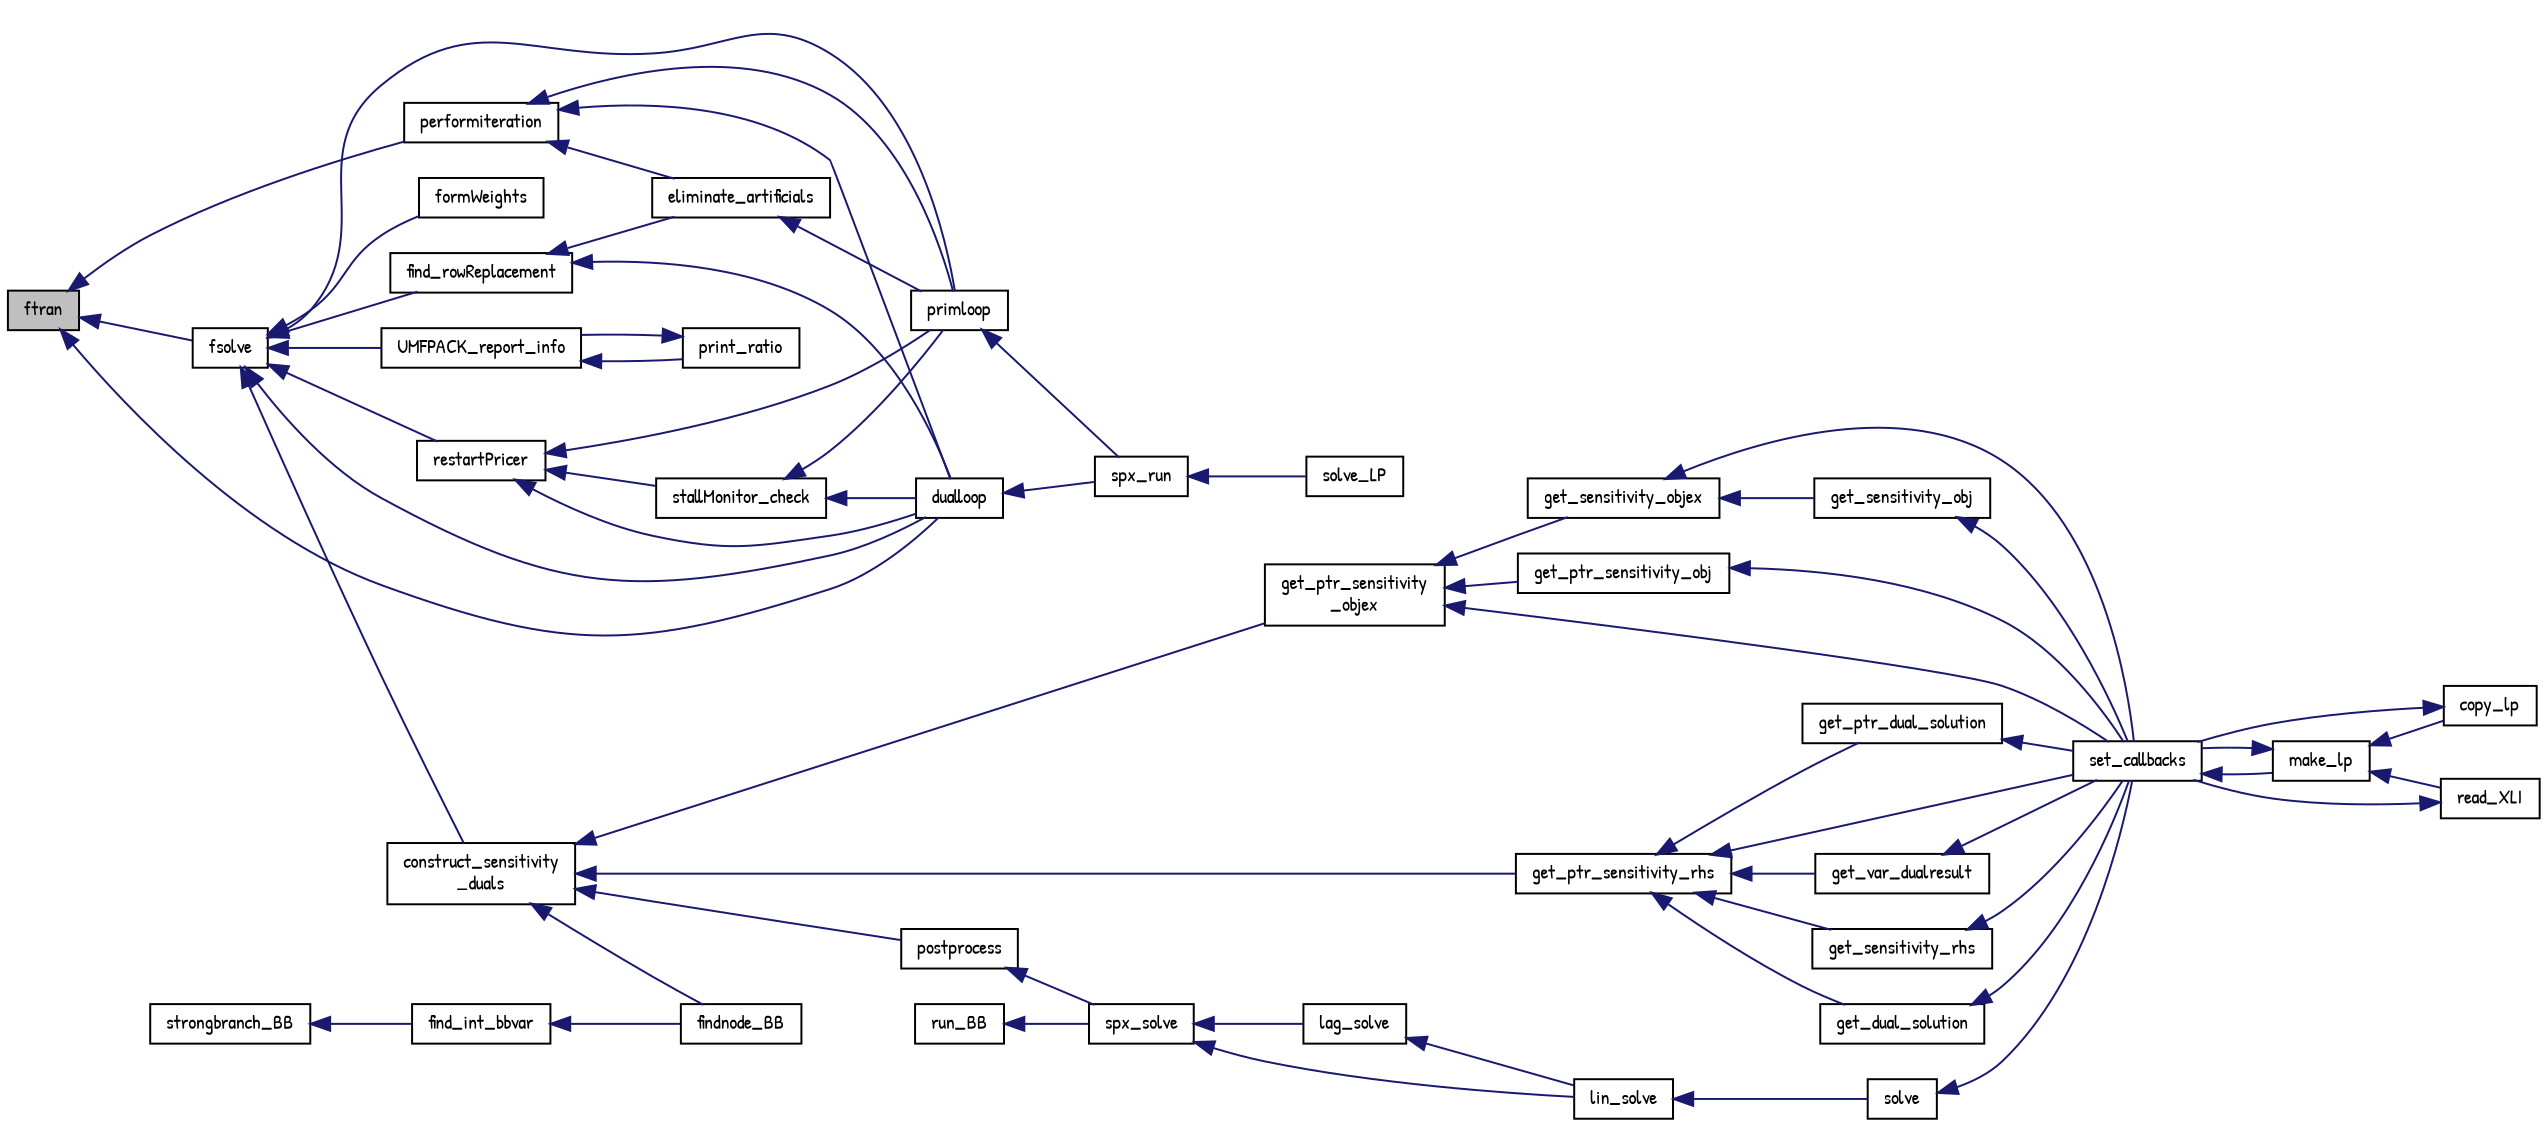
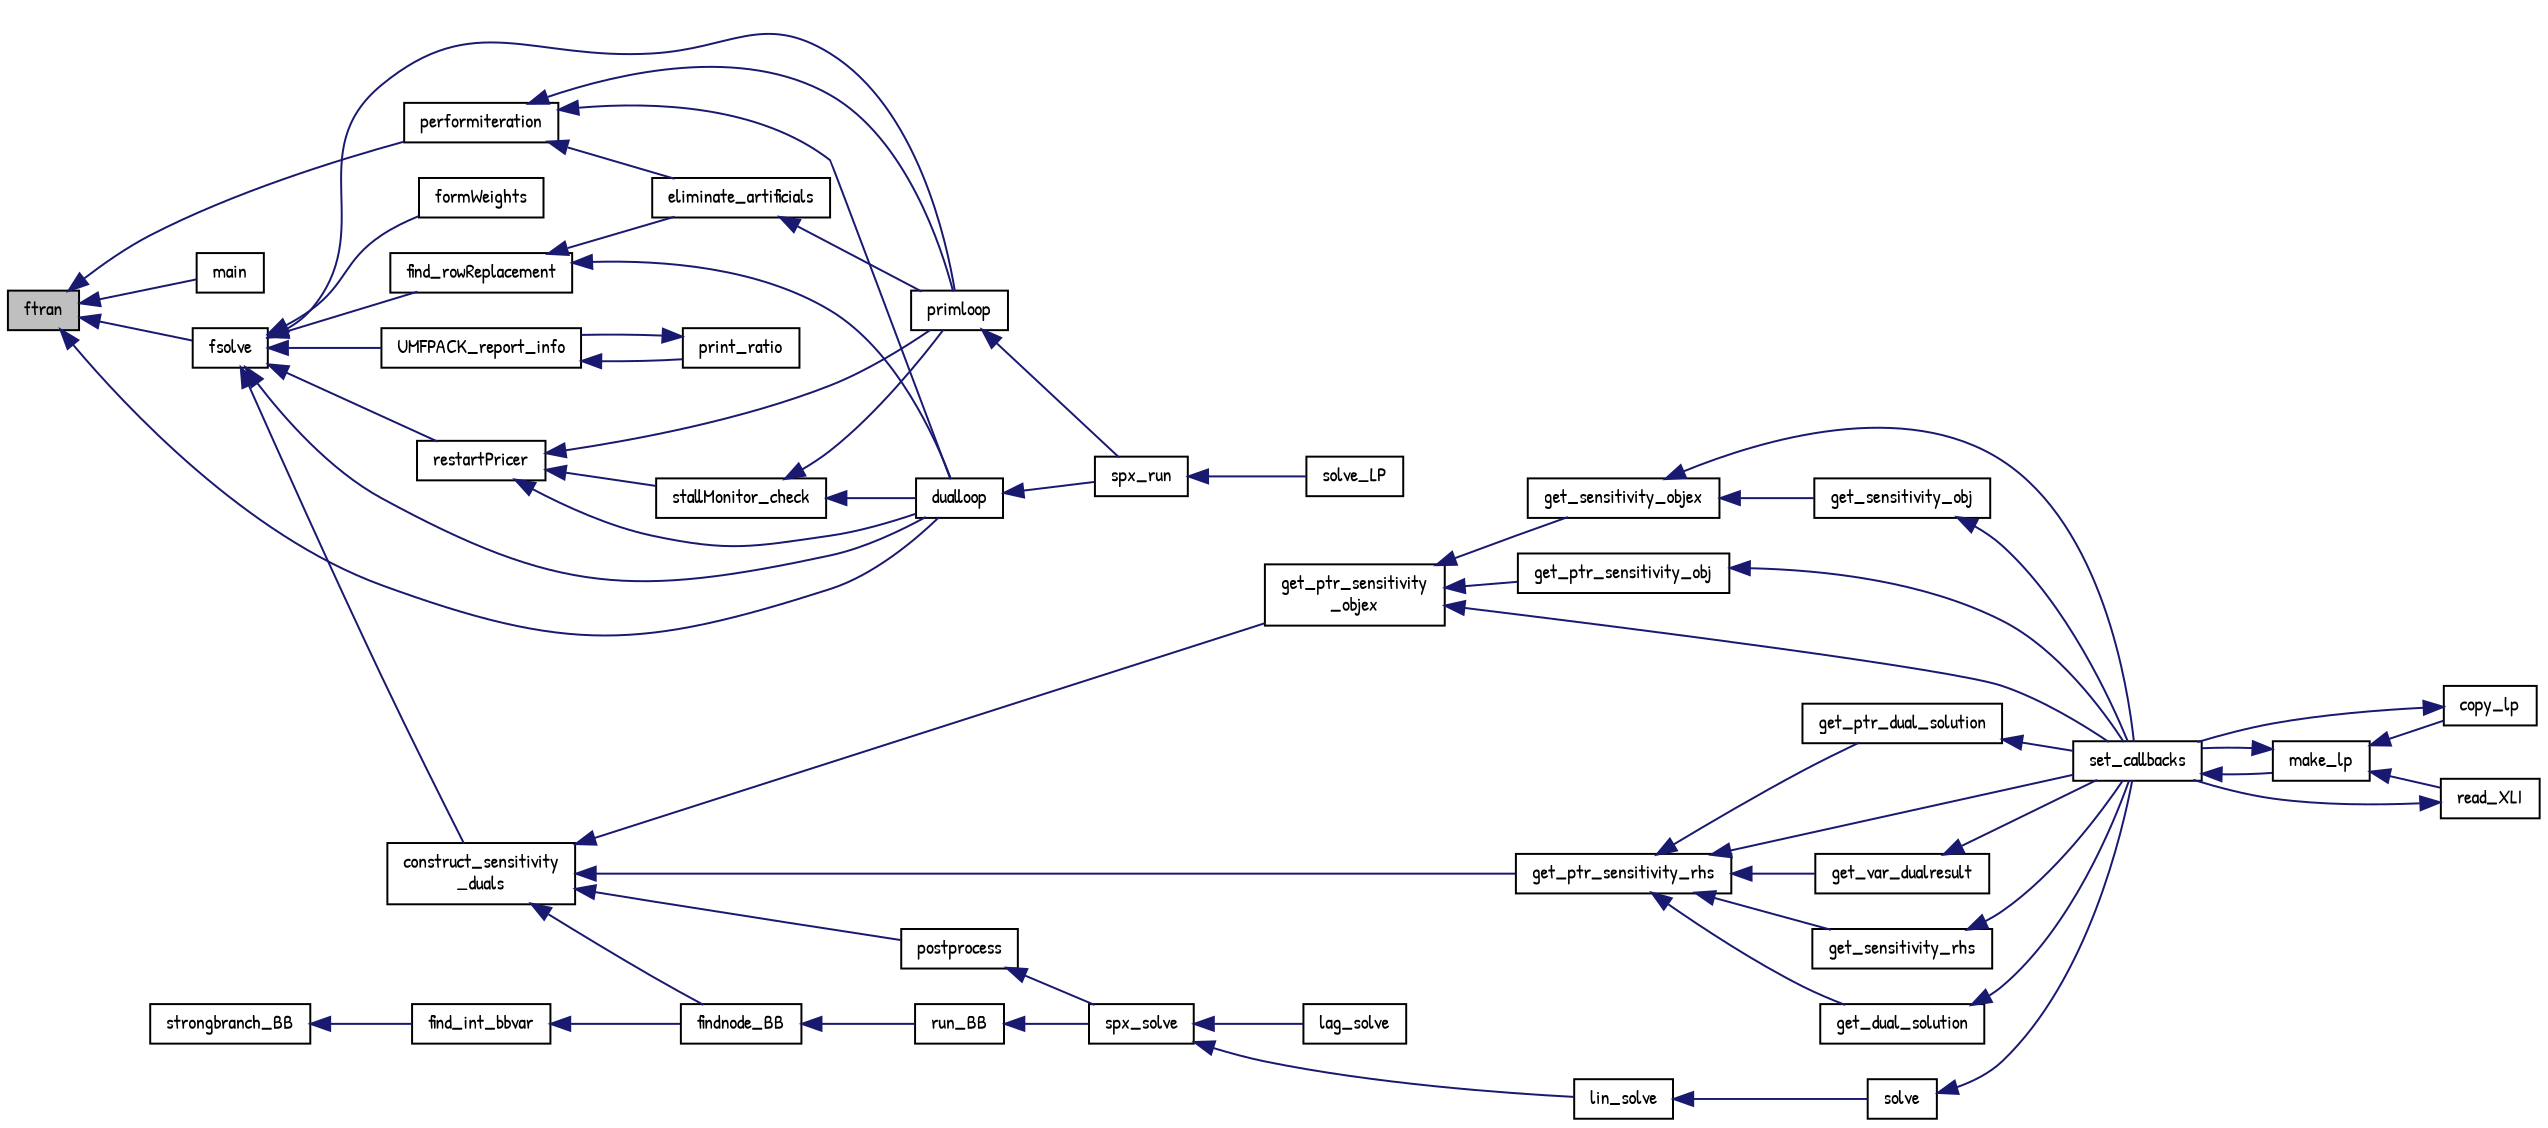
node "main": added
edge "run_BB" -> "findnode_BB": added
edge "lin_solve" -> "lag_solve": removed
